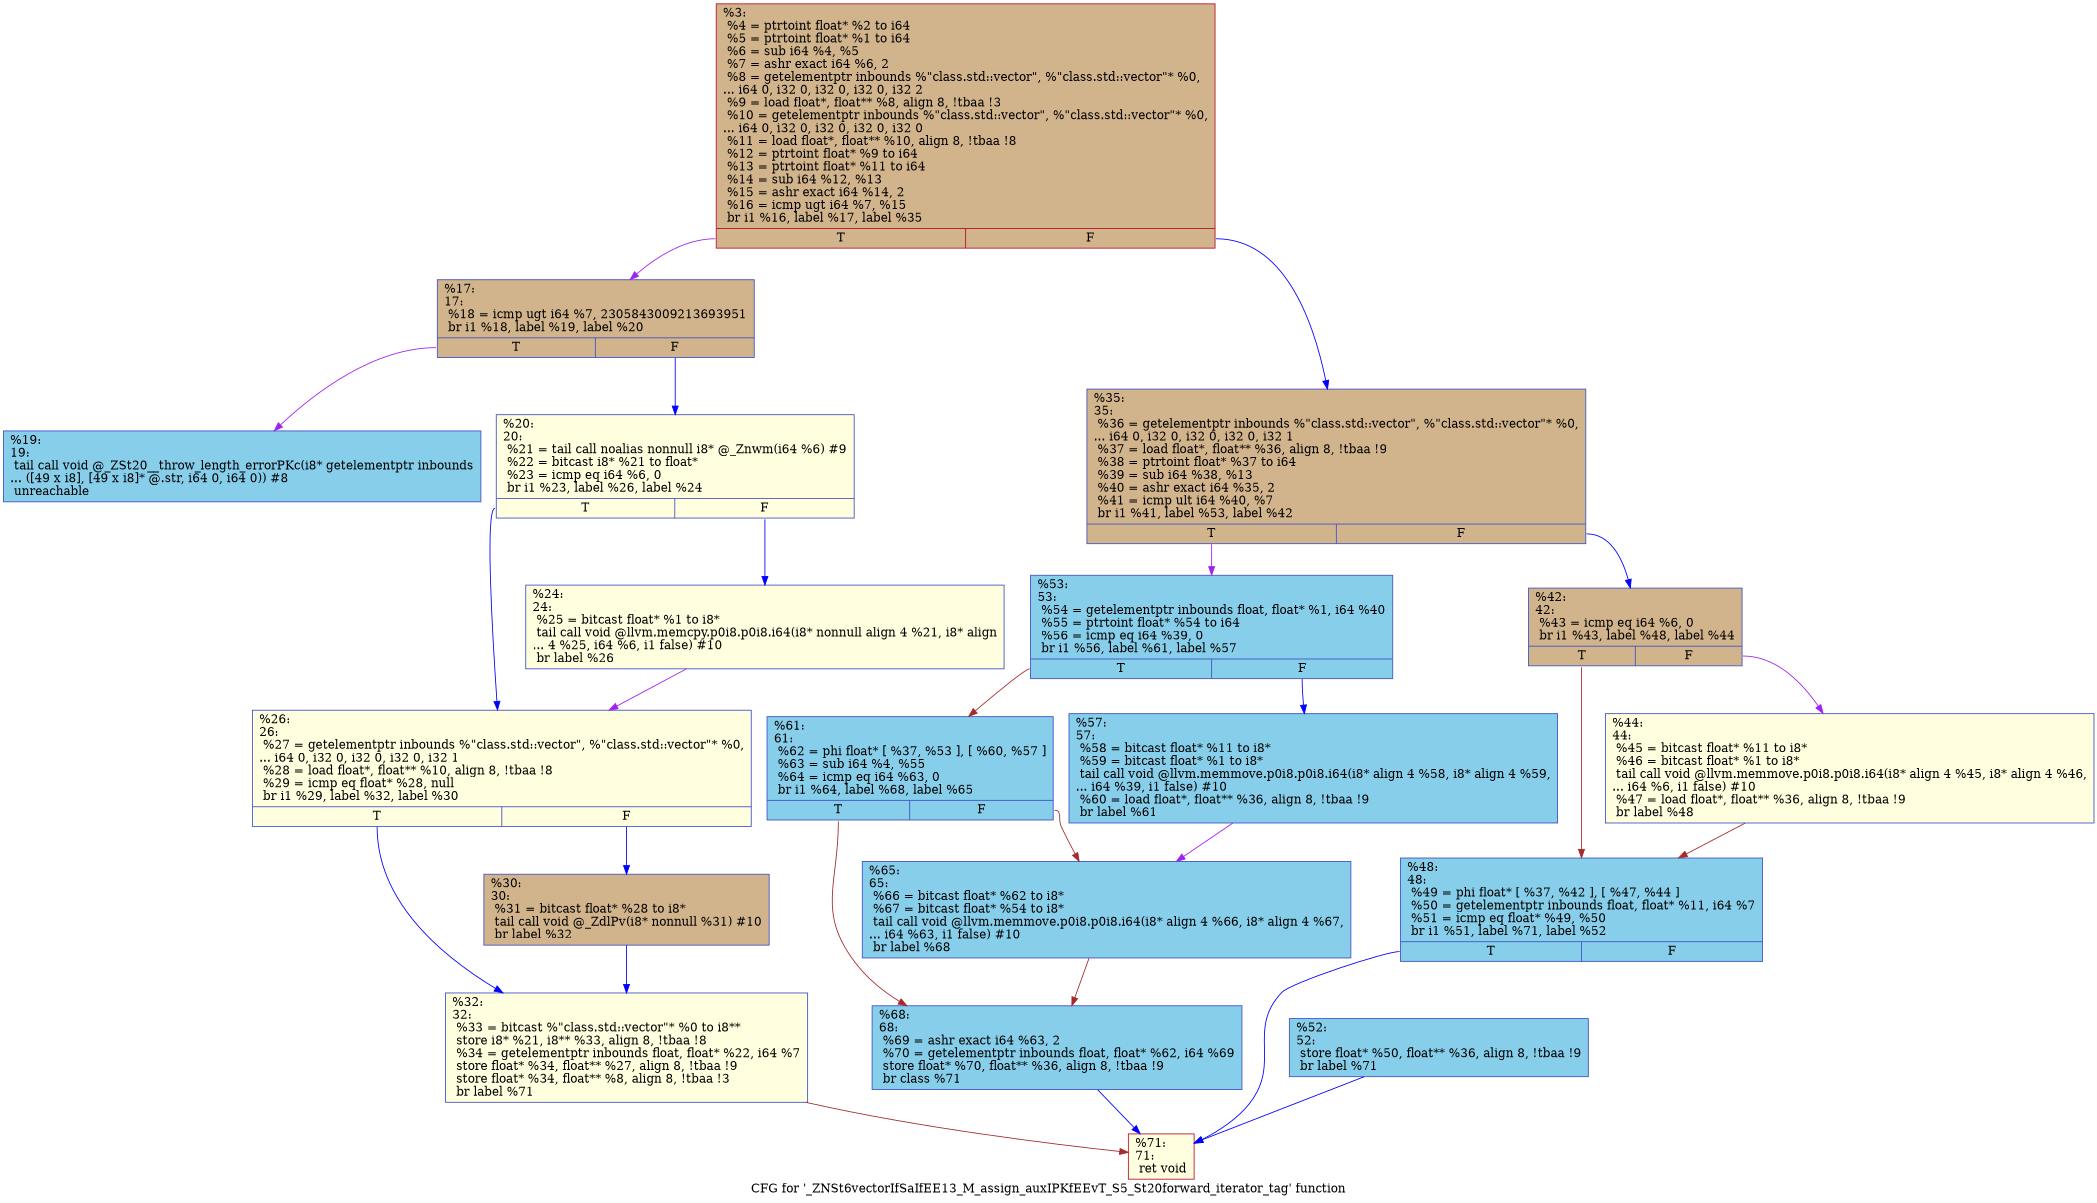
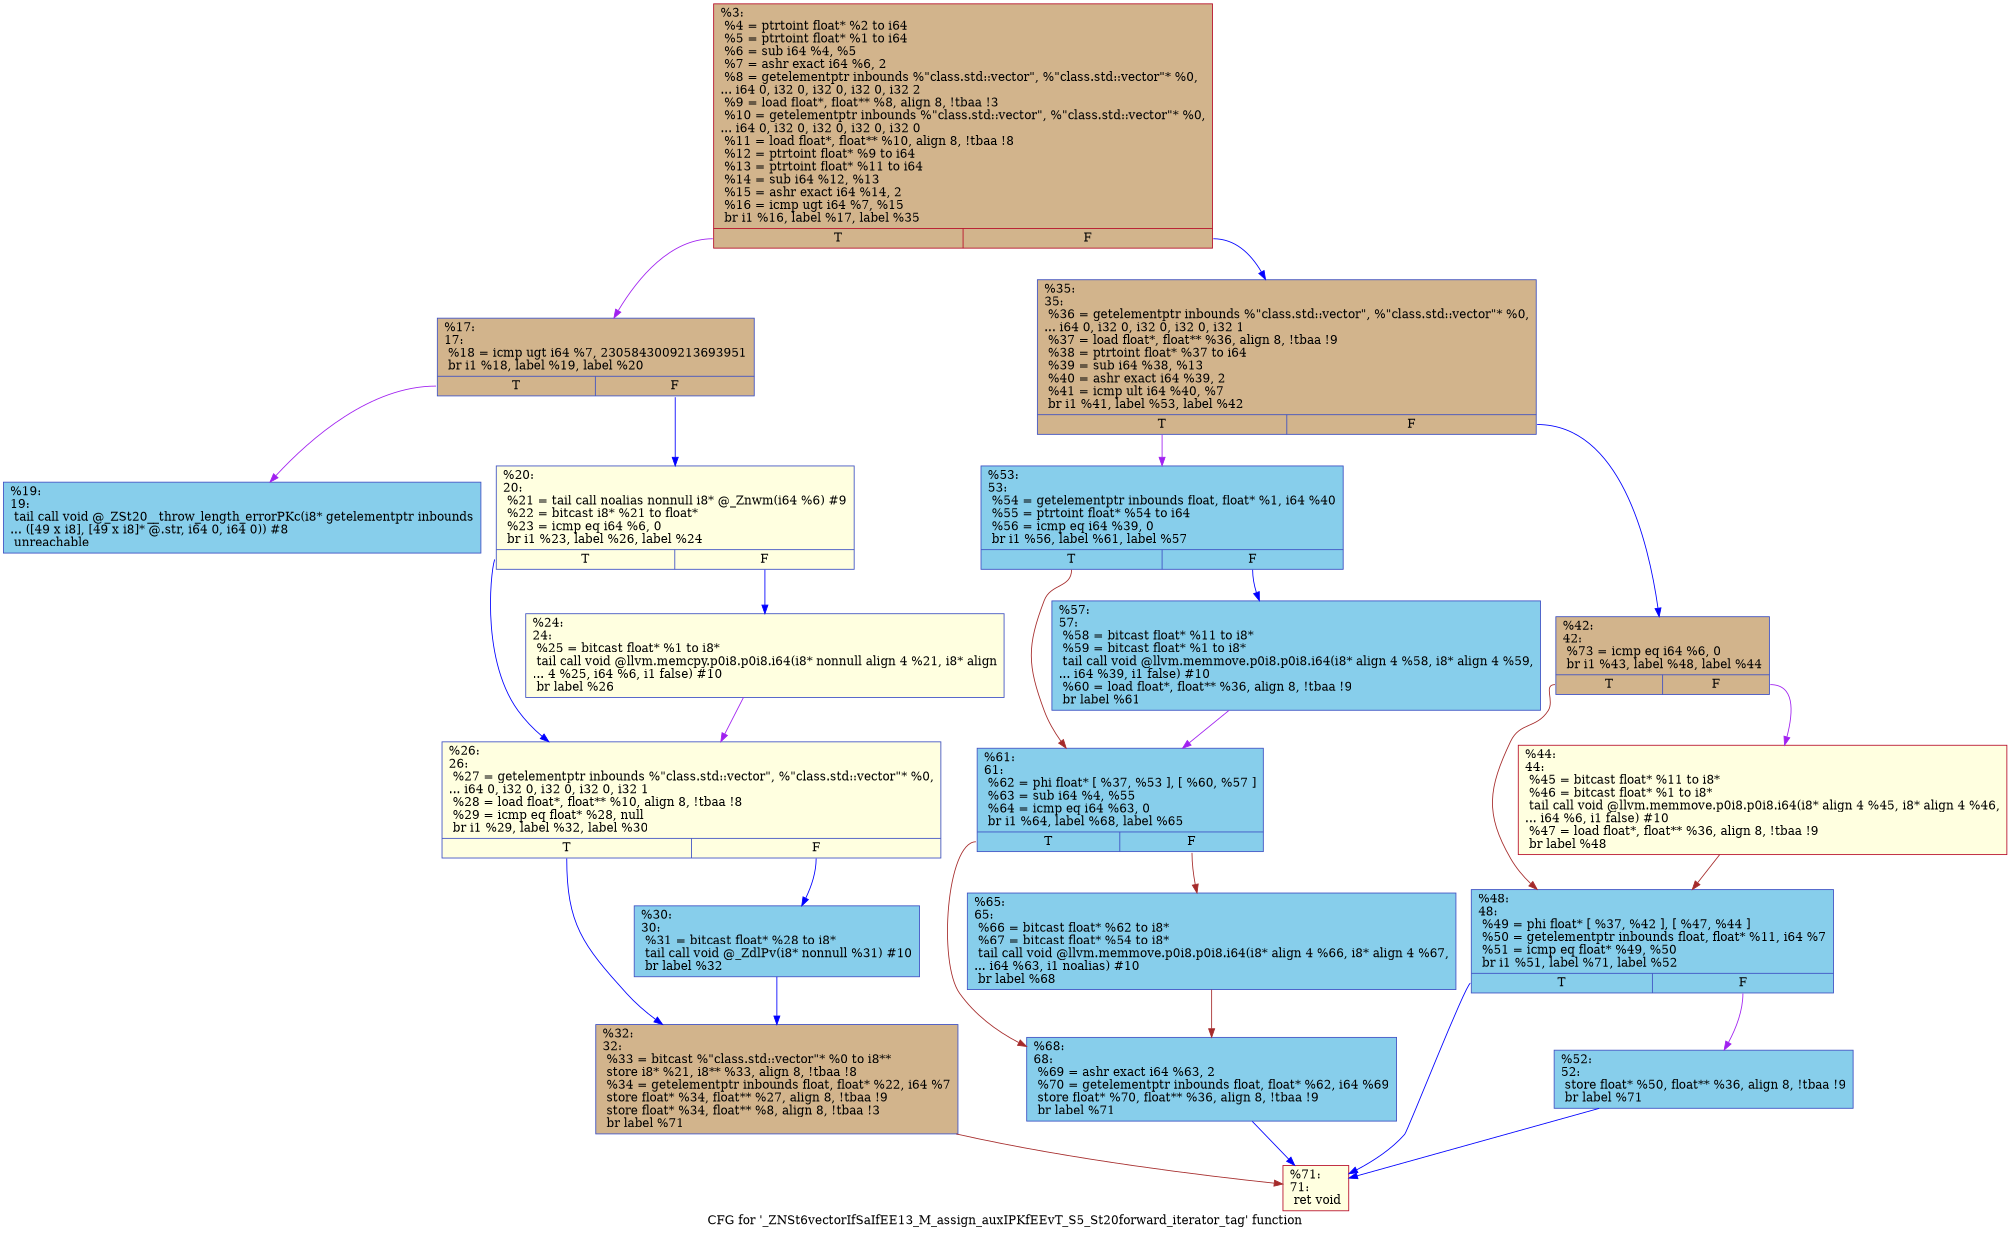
node "%35:": text "%40 = ashr exact i64 %35, 2" -> "%40 = ashr exact i64 %39, 2"
node "%42:": text "%43 = icmp eq i64 %6, 0" -> "%73 = icmp eq i64 %6, 0"
node "%44:": color #3d50c3ff -> #b70d28ff
edge "%57:" -> "%65:": now "%57:" -> "%61:"
node "%30:": fillcolor tan -> skyblue
node "%65:": text "... i64 %63, i1 false) #10" -> "... i64 %63, i1 noalias) #10"
edge "%48:" -> "%52:": added
node "%32:": fillcolor lightyellow -> tan
node "%68:": text "br class %71" -> "br label %71"
